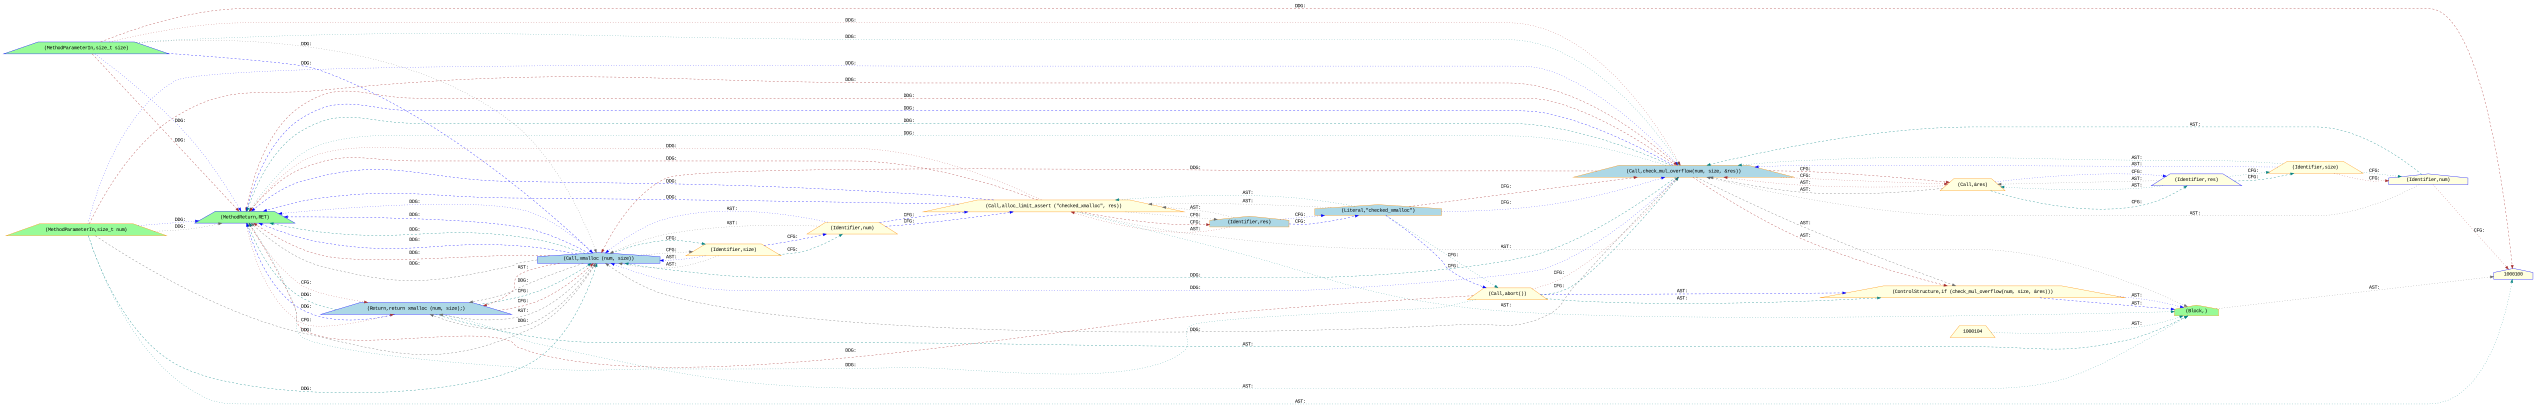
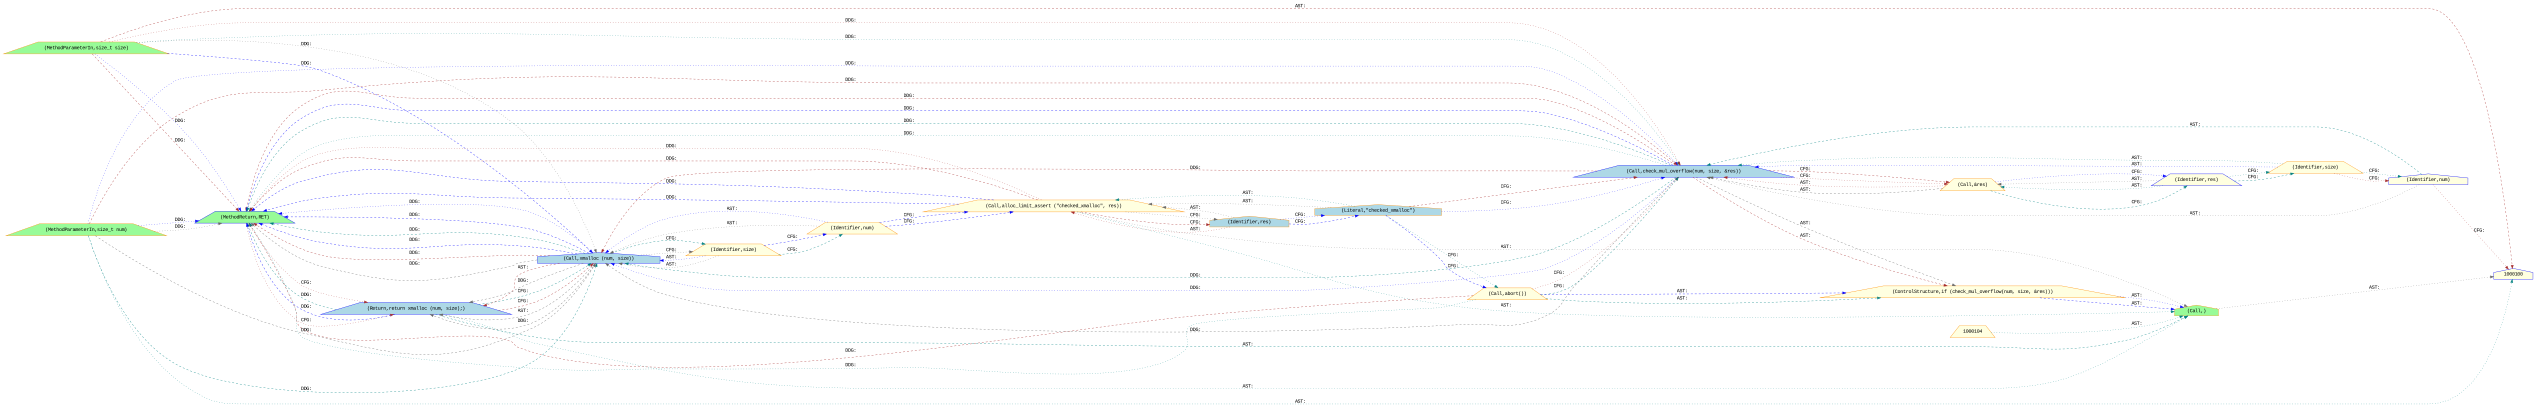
edge "(MethodParameterIn,size_t size)" -> "1000100": label "DDG: " -> "AST: "
node "(MethodParameterIn,size_t size)": color blue -> darkorange
node "(Call,check_mul_overflow(num, size, &res))": color darkorange -> blue
node "(Block,)": label "(Block,)" -> "(Call,)"
